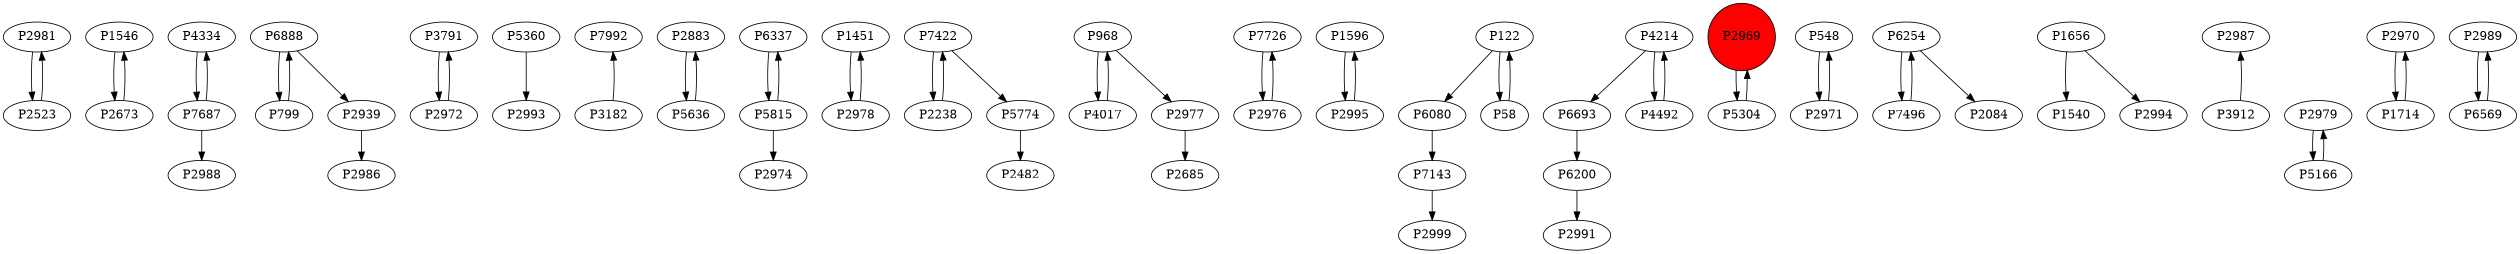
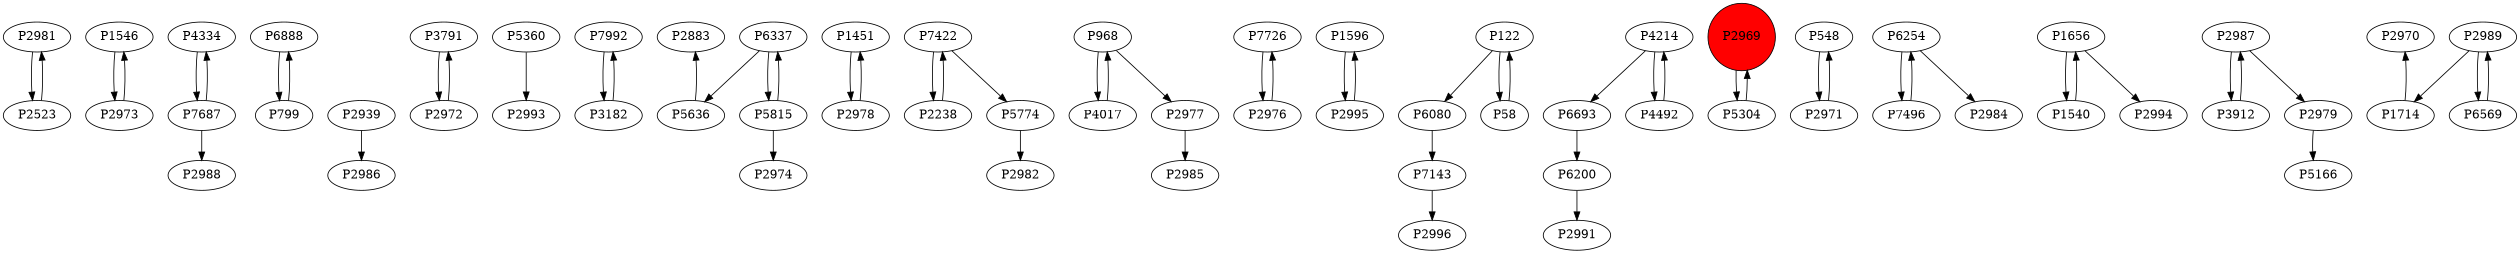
edge "P7992" -> "P3182": added
edge "P2883" -> "P5636": now "P6337" -> "P5636"
edge "P2987" -> "P3912": added
edge "P2970" -> "P1714": now "P2989" -> "P1714"
edge "P6888" -> "P2939": removed
edge "P1540" -> "P1656": added
node "P2673": label "P2673" -> "P2973"
node "P2084": label "P2084" -> "P2984"
edge "P5166" -> "P2979": now "P2987" -> "P2979"
node "P2482": label "P2482" -> "P2982"
node "P2685": label "P2685" -> "P2985"
node "P2999": label "P2999" -> "P2996"
